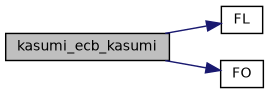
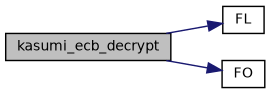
node "kasumi_ecb_kasumi": label "kasumi_ecb_kasumi" -> "kasumi_ecb_decrypt"
